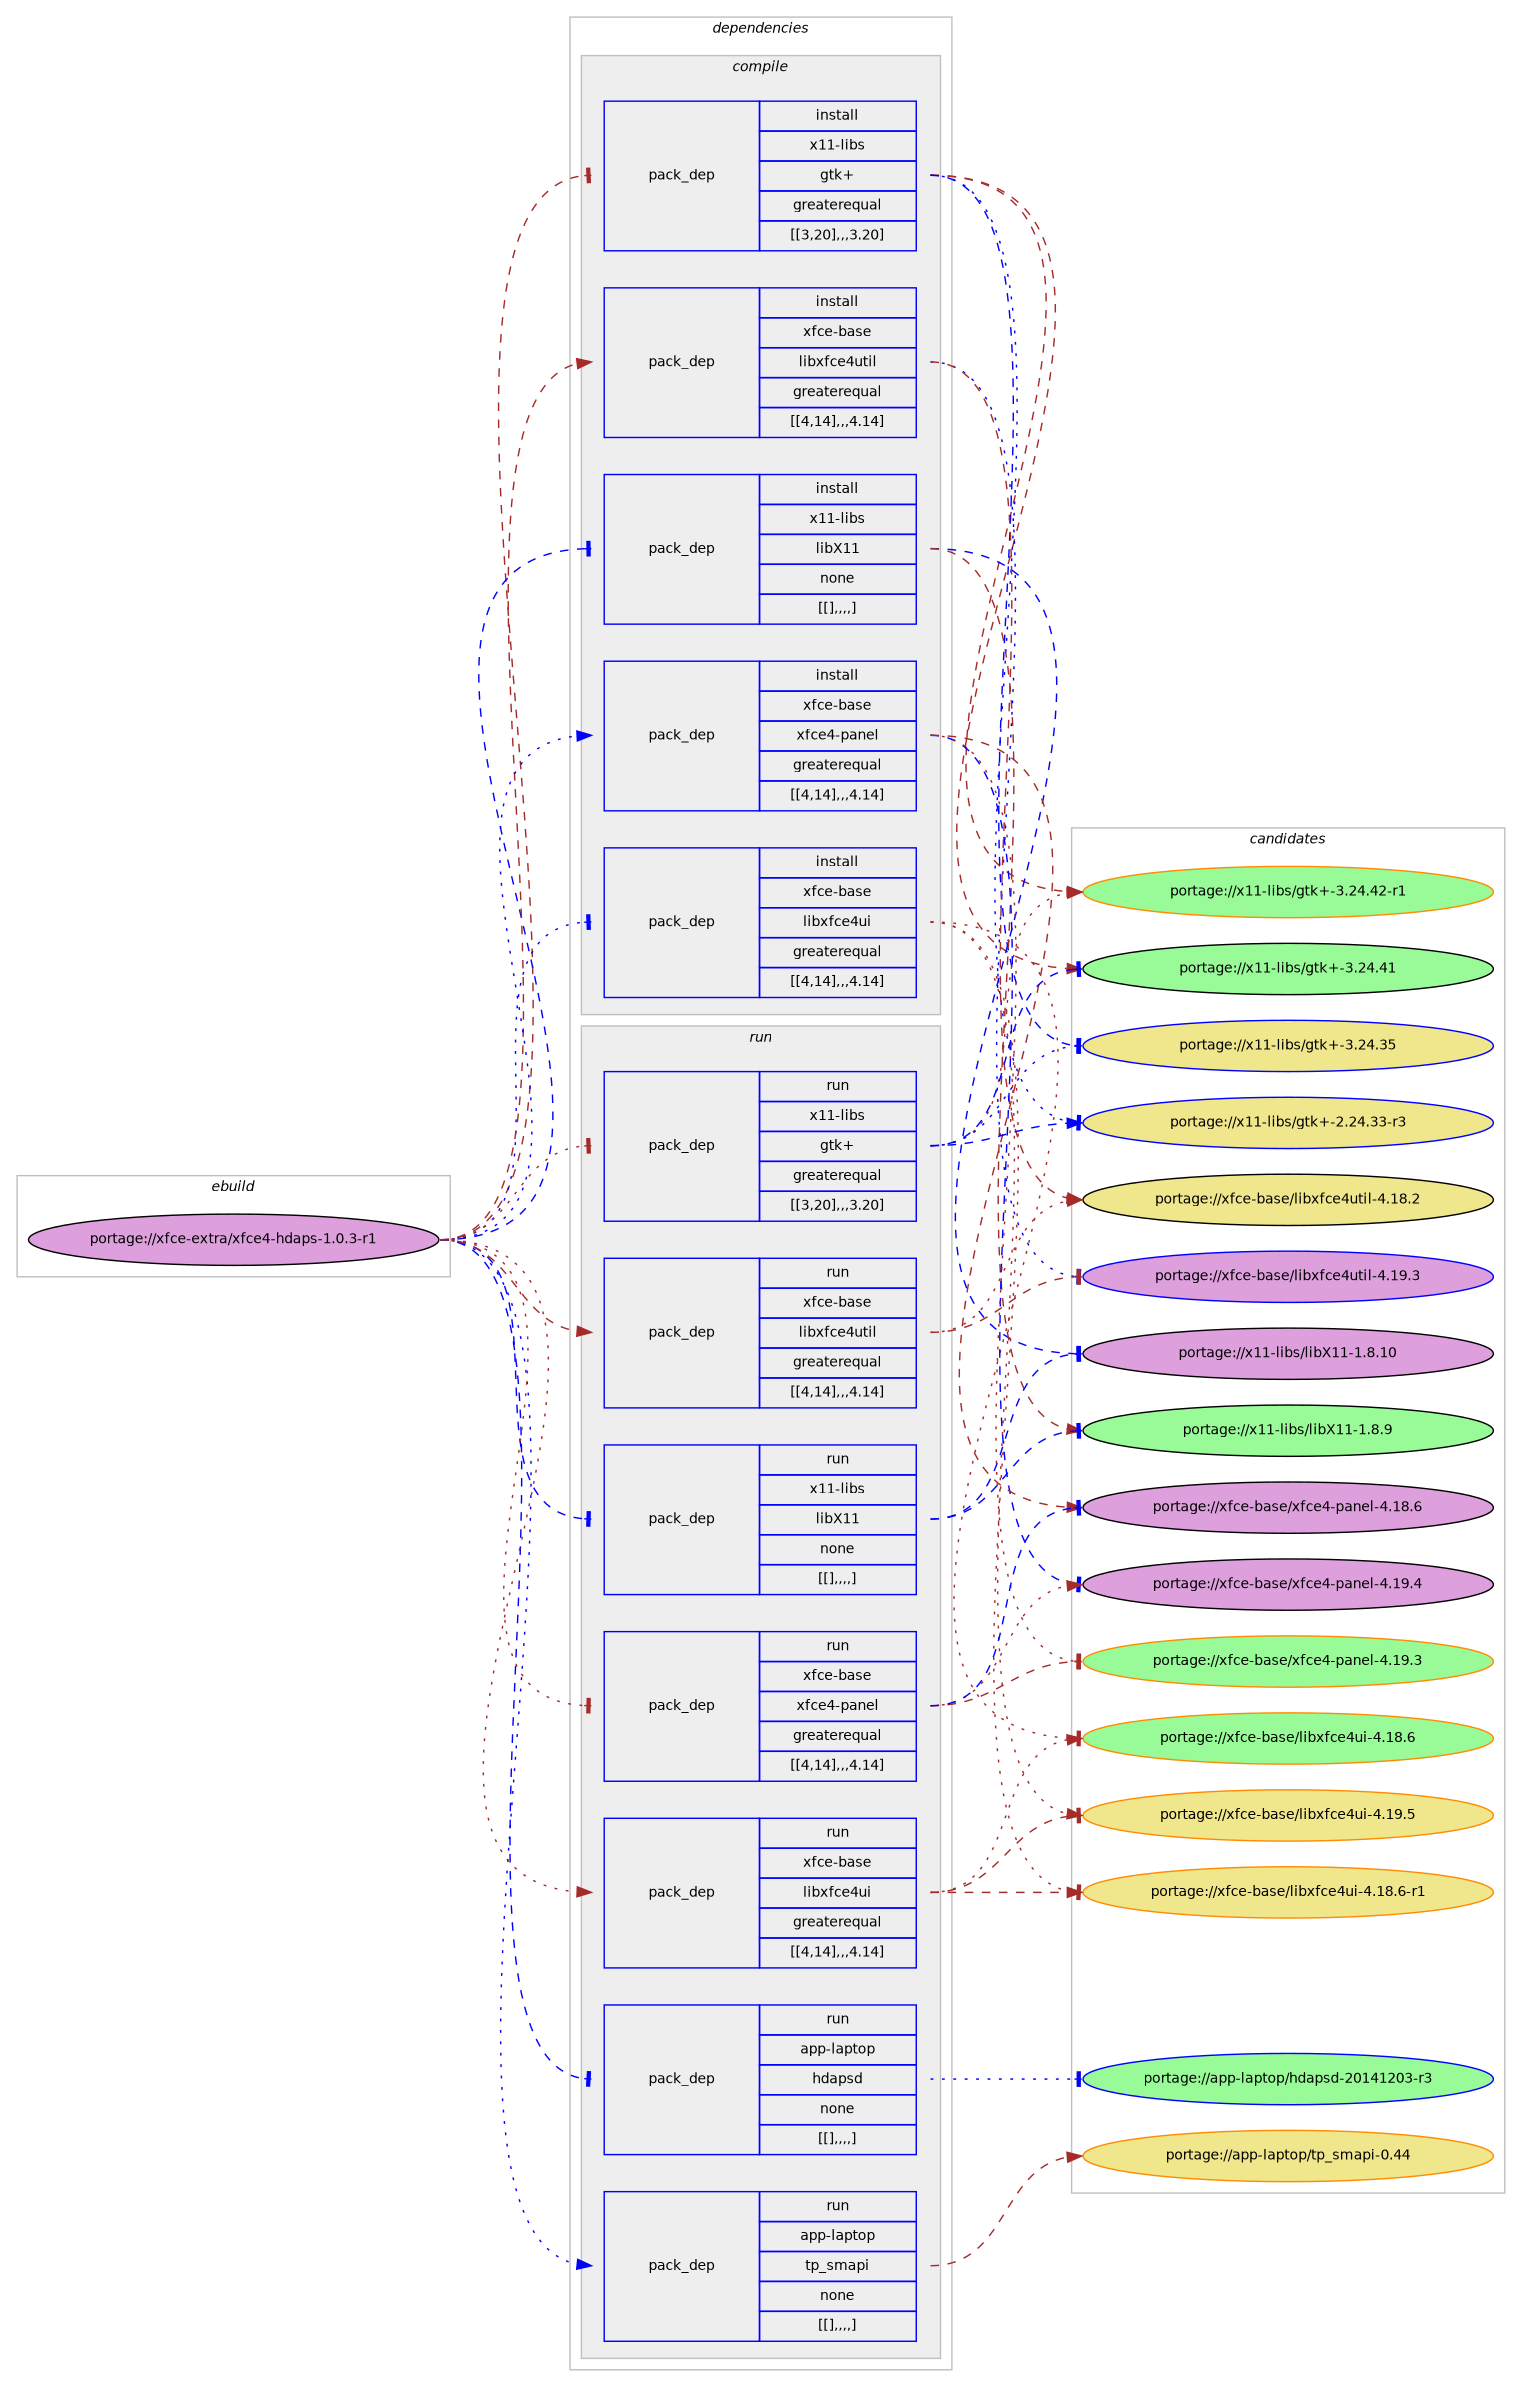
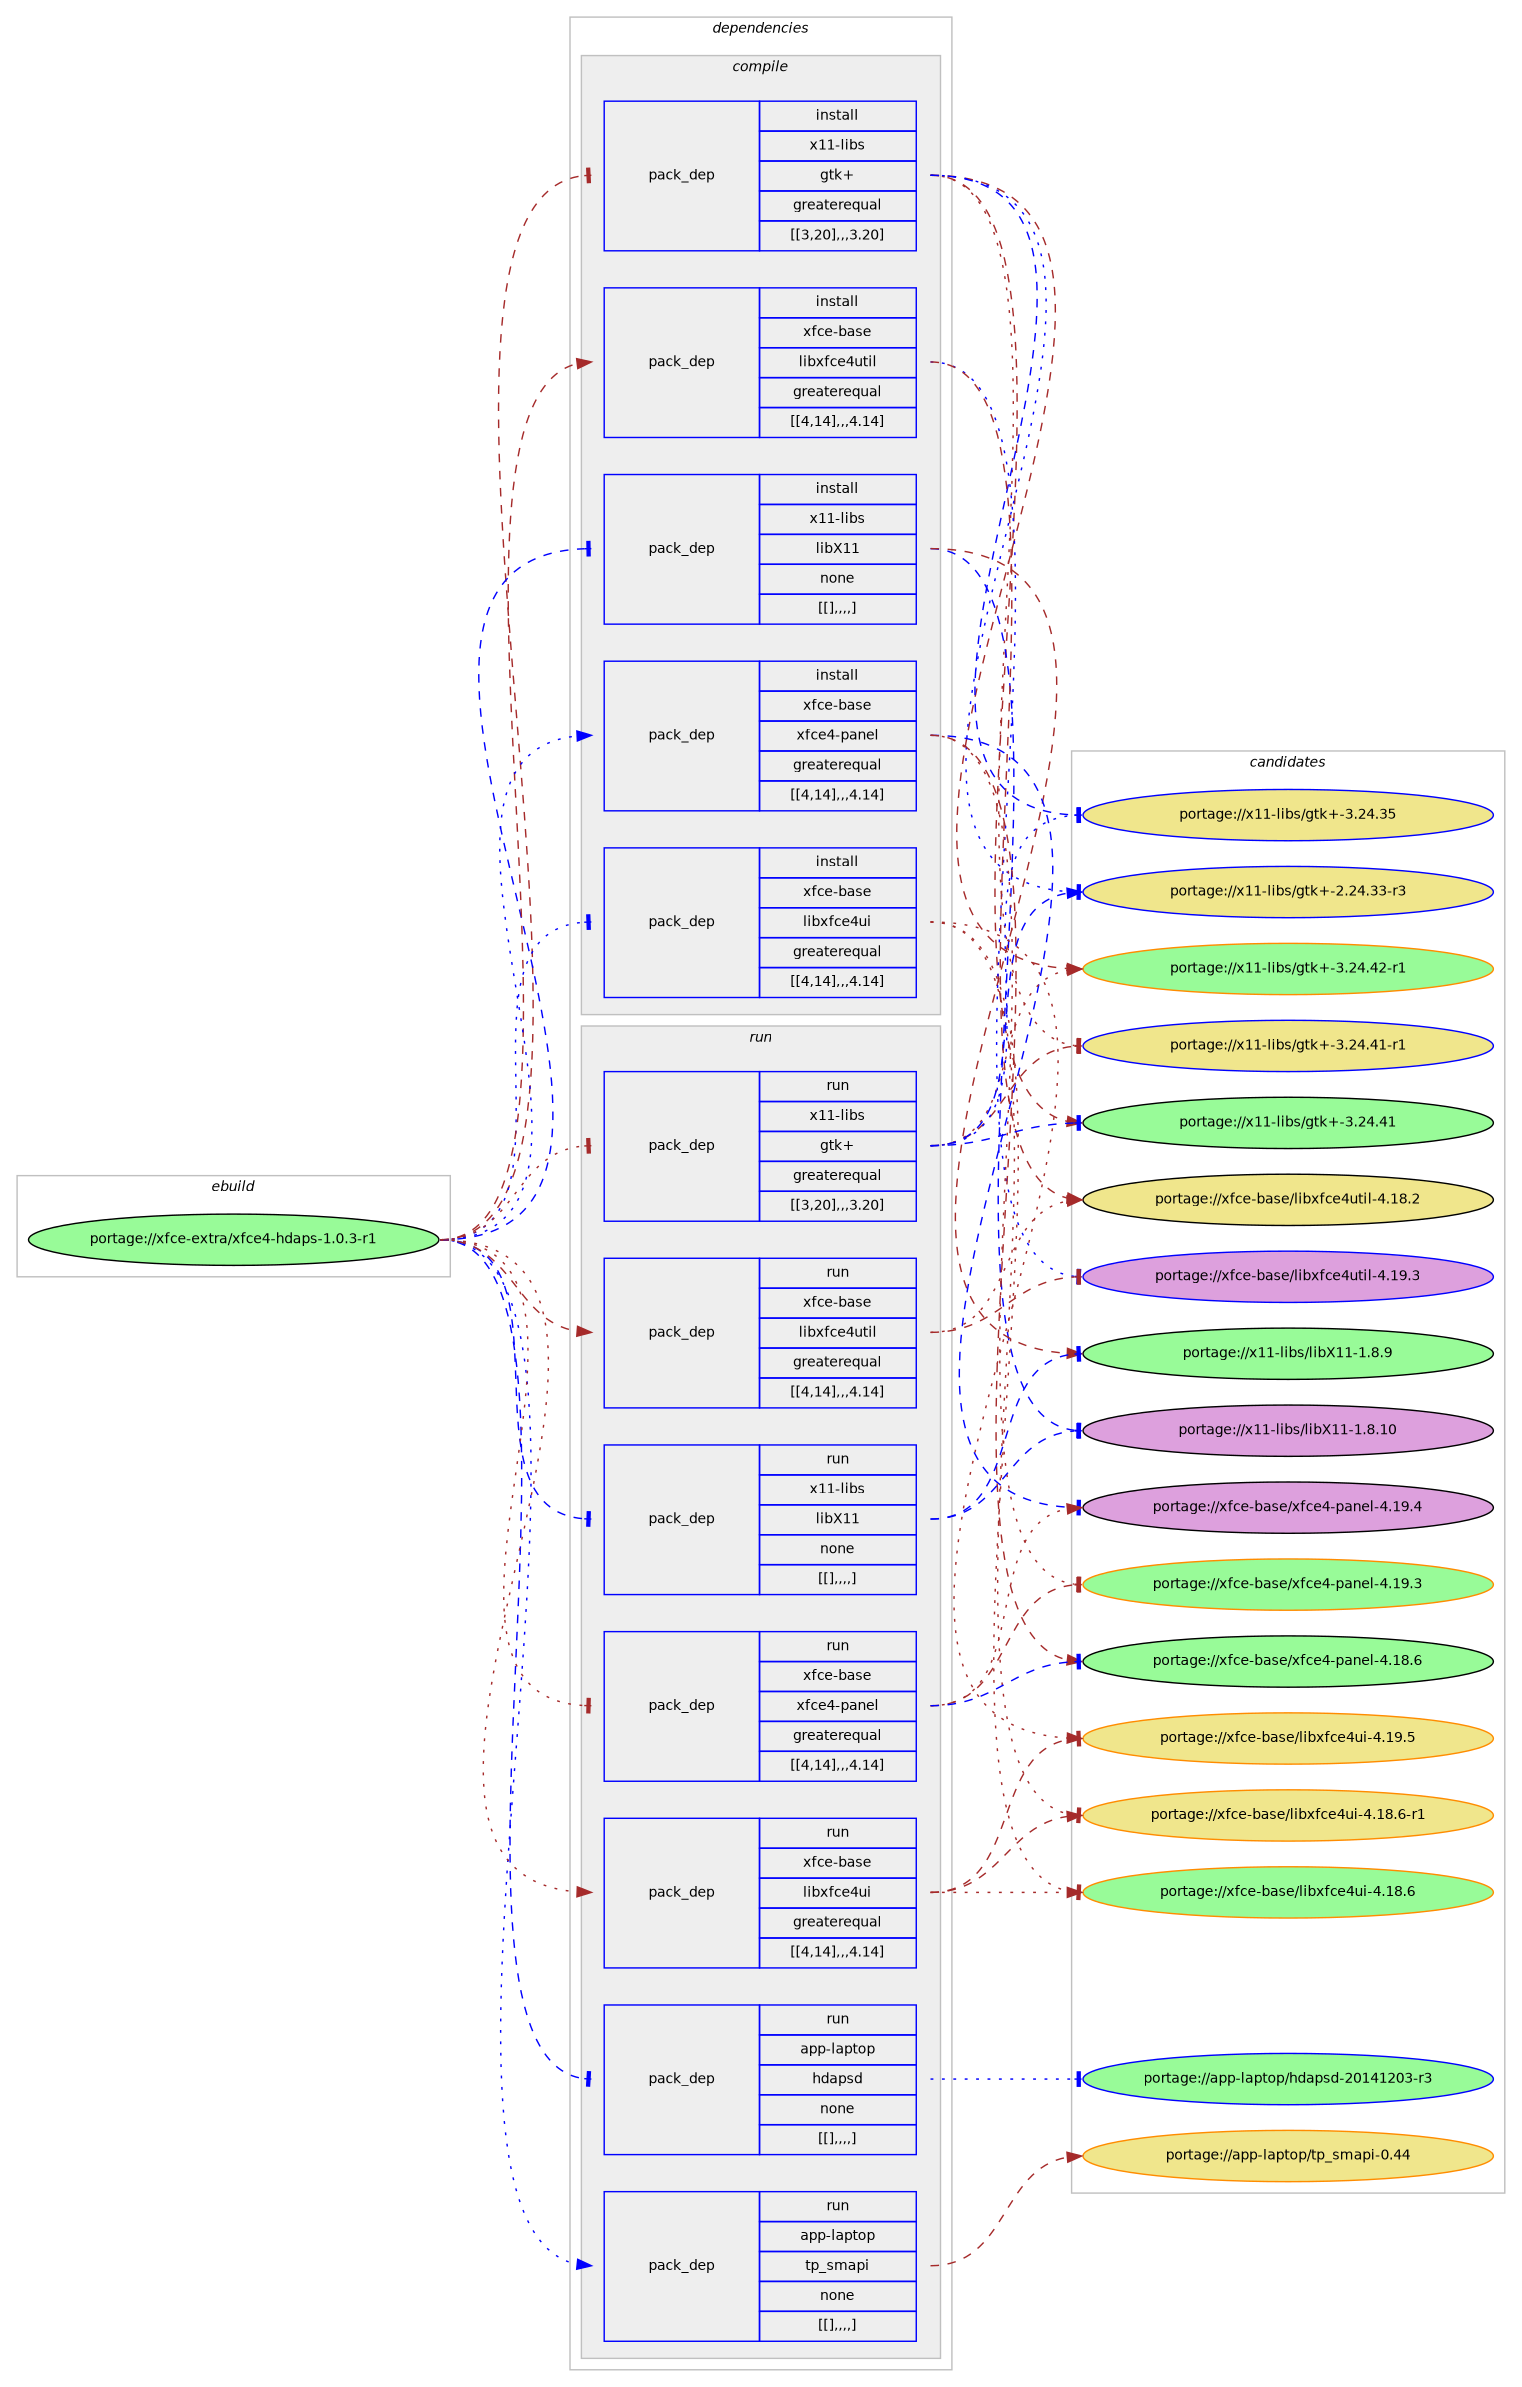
node "portage://x11-libs/gtk+-3.24.41-r1": added
node "portage://xfce-extra/xfce4-hdaps-1.0.3-r1": fillcolor plum -> palegreen
node "portage://xfce-base/xfce4-panel-4.18.6": fillcolor plum -> palegreen
